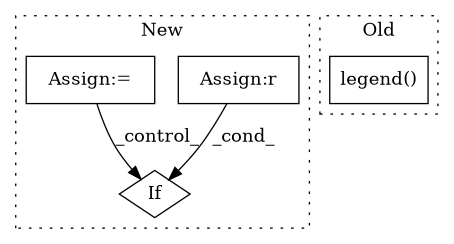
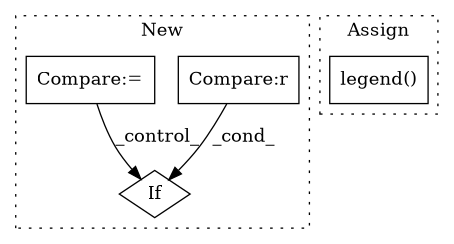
cluster "Old": label "Old" -> "Assign"
node "Assign:=": label "Assign:=" -> "Compare:="
node "Assign:r": label "Assign:r" -> "Compare:r"
